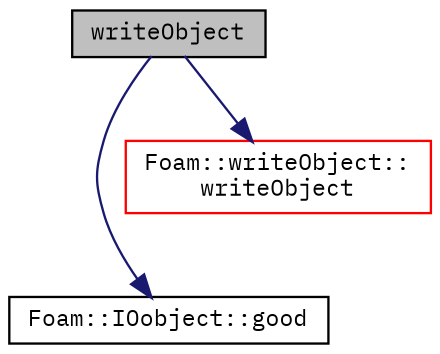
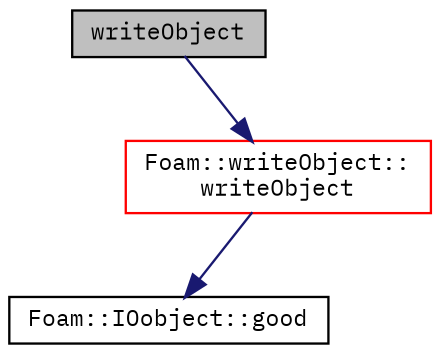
edge "writeObject" -> "Foam::IOobject::good": now "Foam::writeObject:: writeObject" -> "Foam::IOobject::good"
